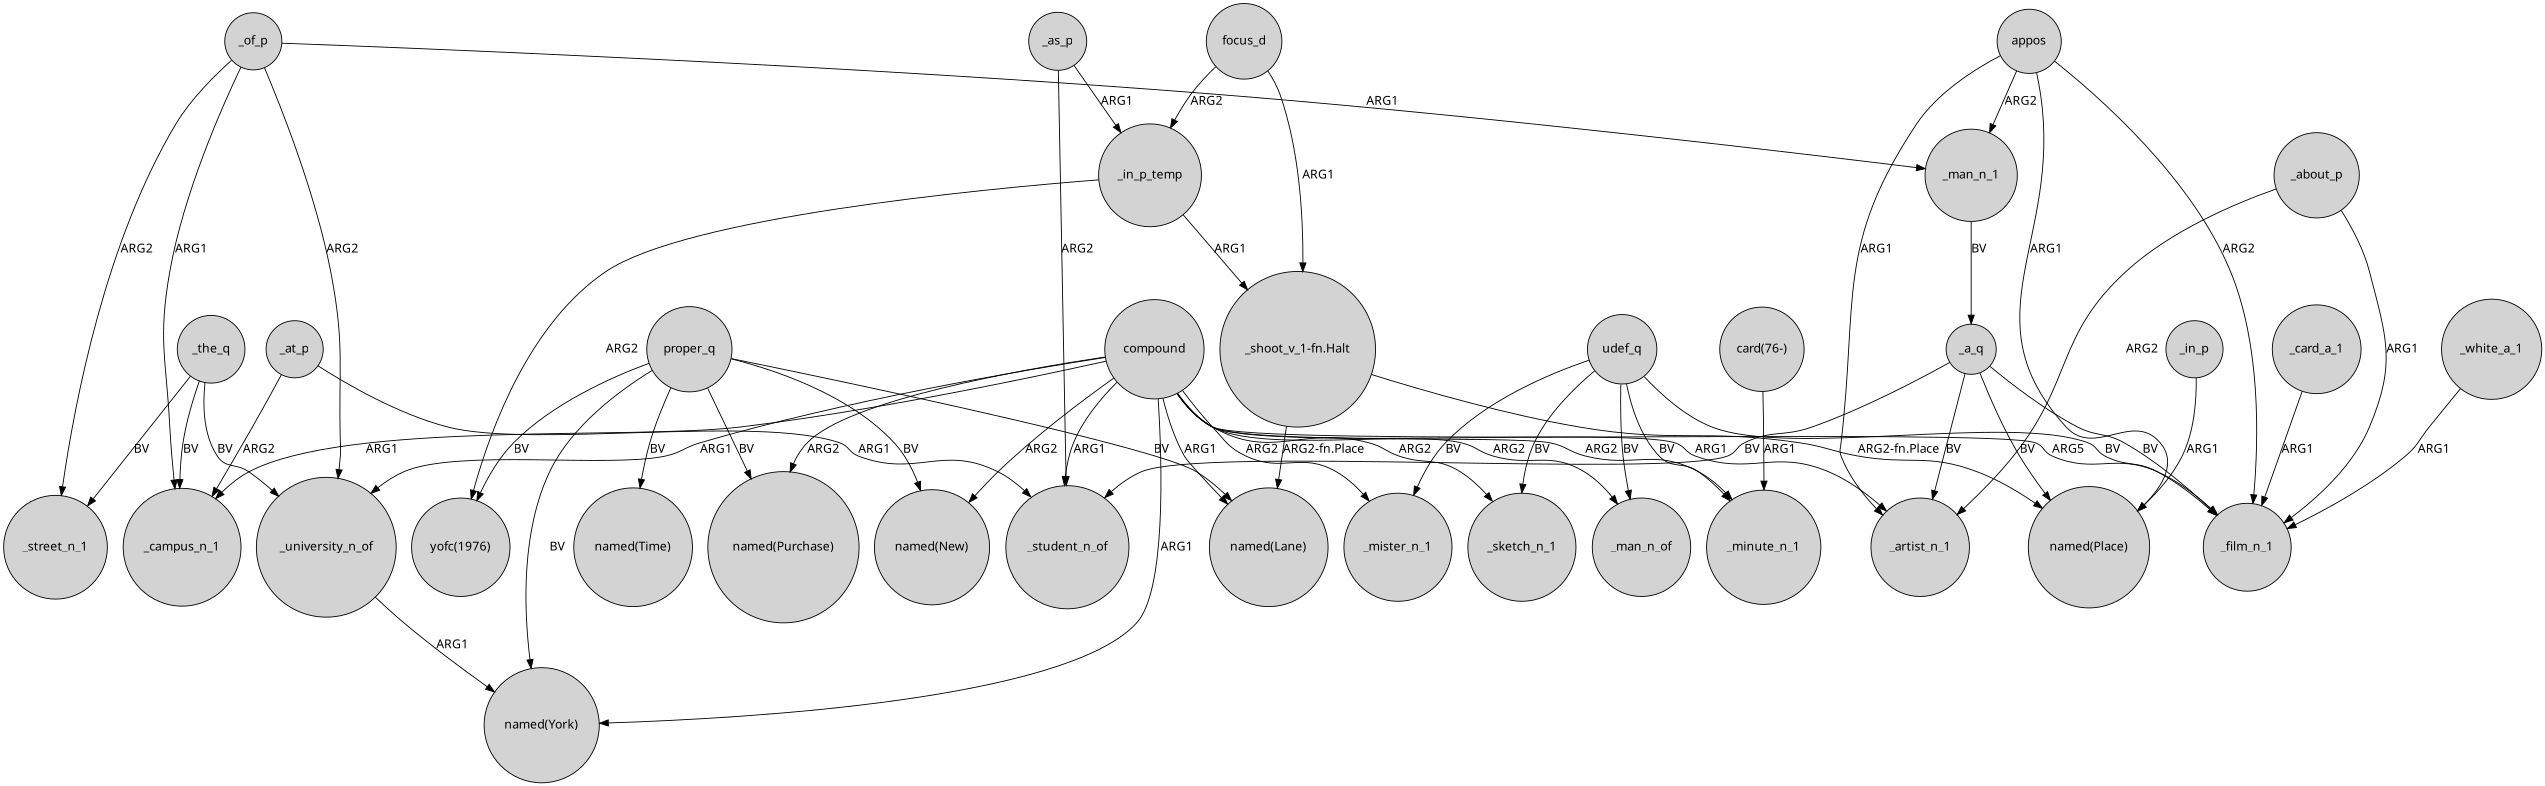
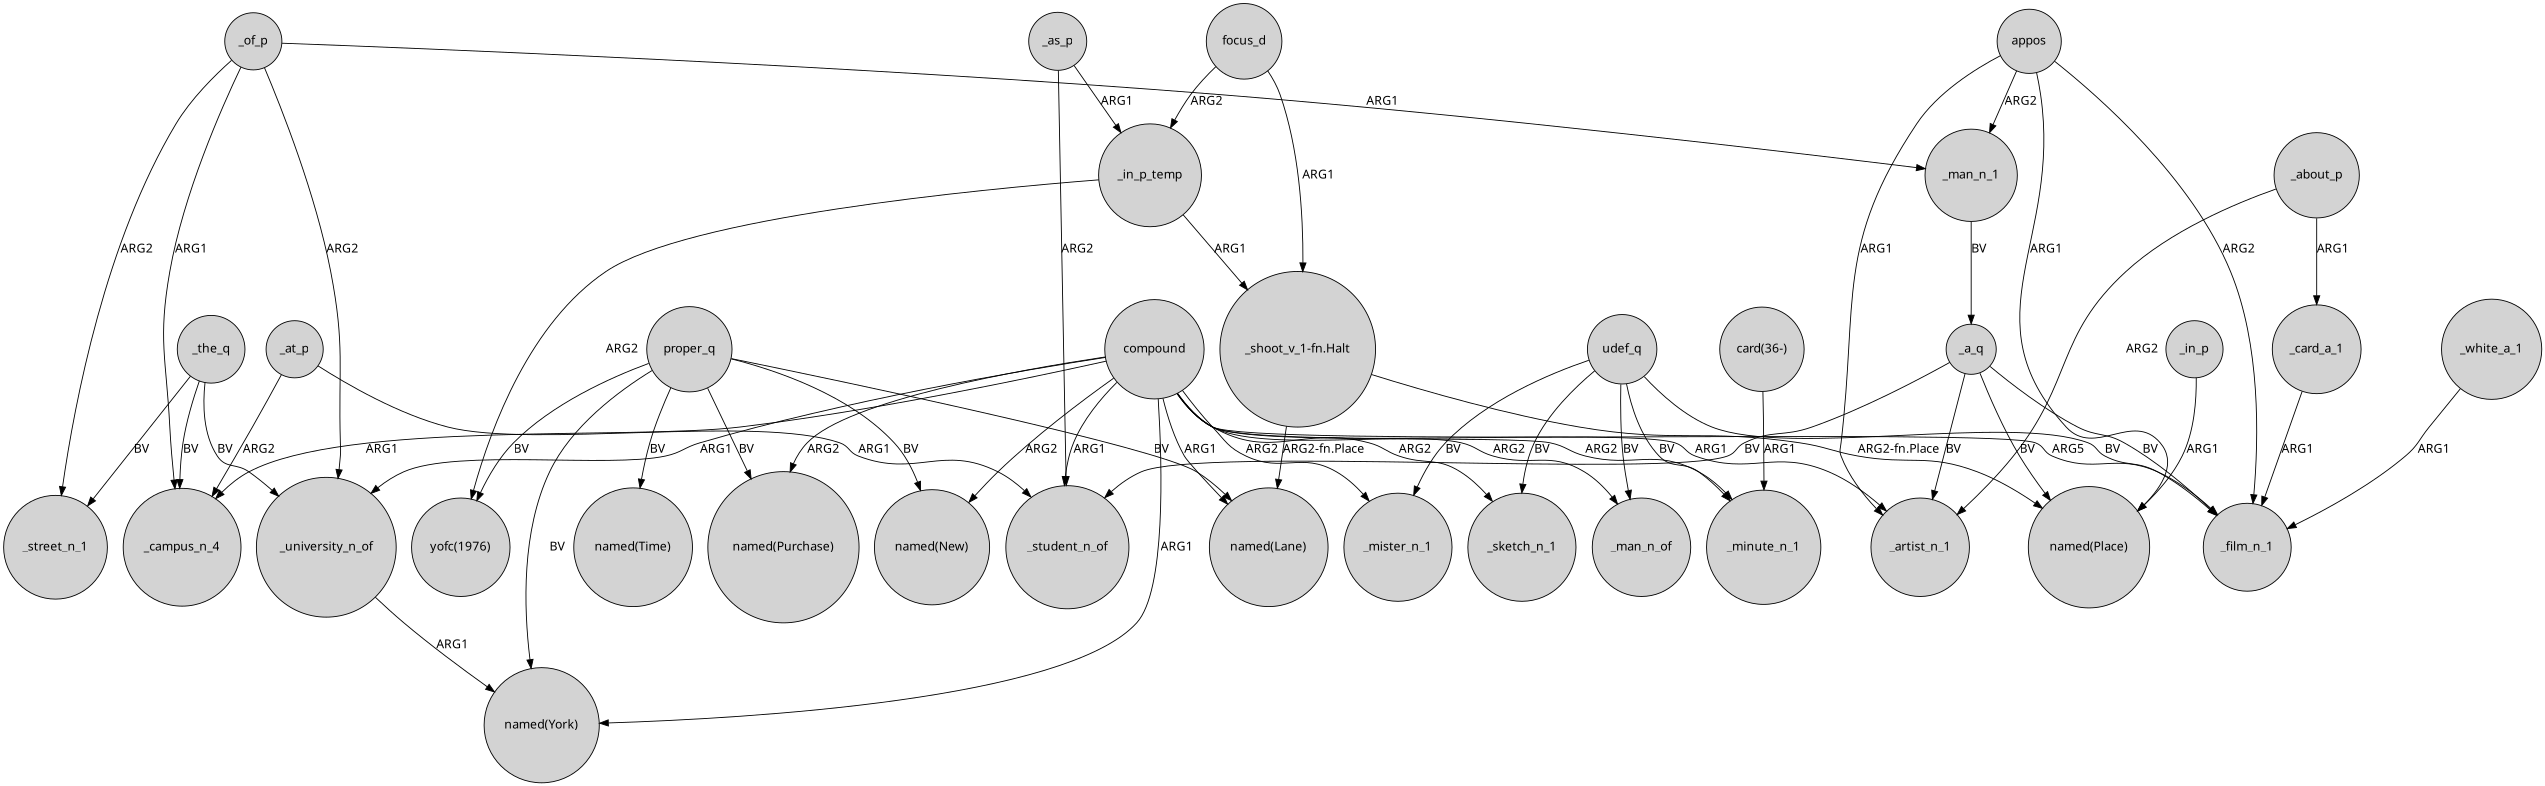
node "card(76-)": label "card(76-)" -> "card(36-)"
edge "_about_p" -> "_film_n_1": now "_about_p" -> "_card_a_1"
node "_campus_n_1": label "_campus_n_1" -> "_campus_n_4"
